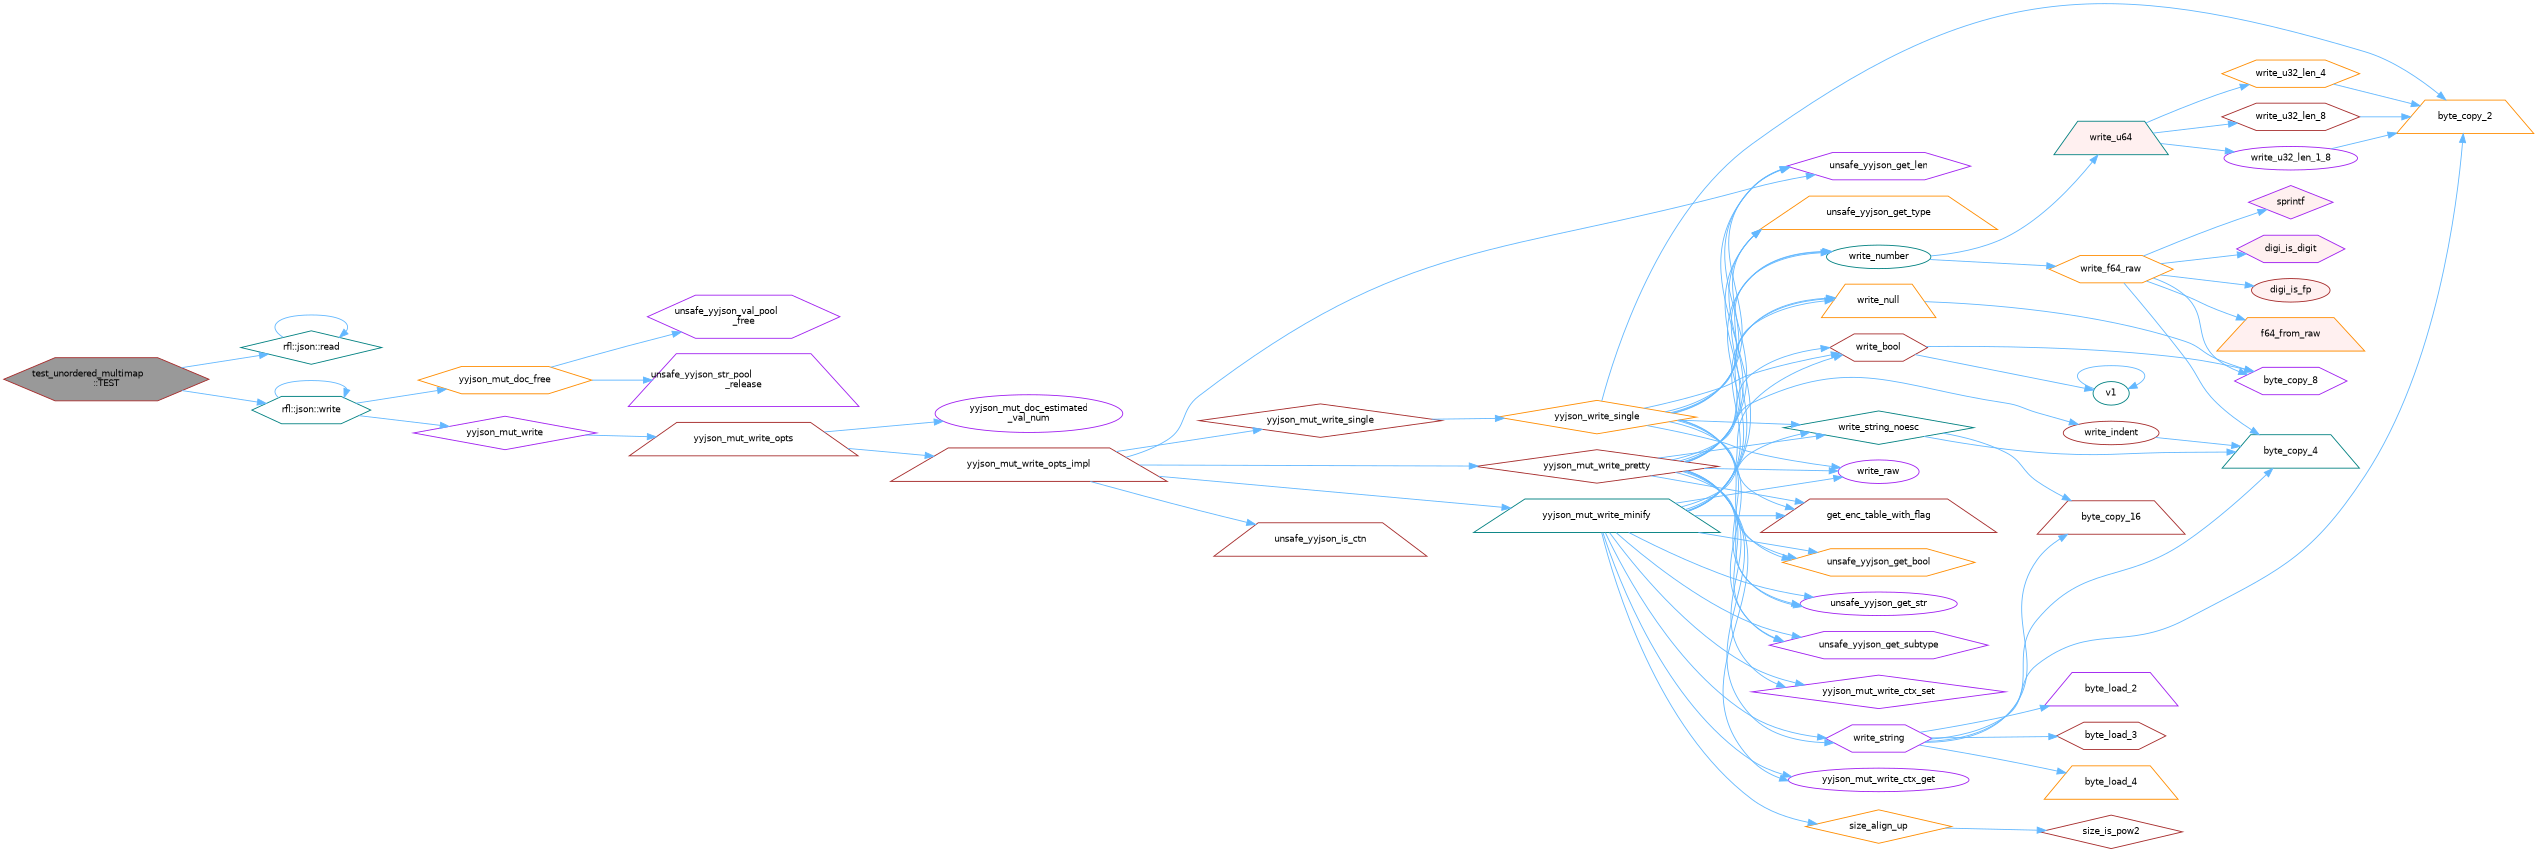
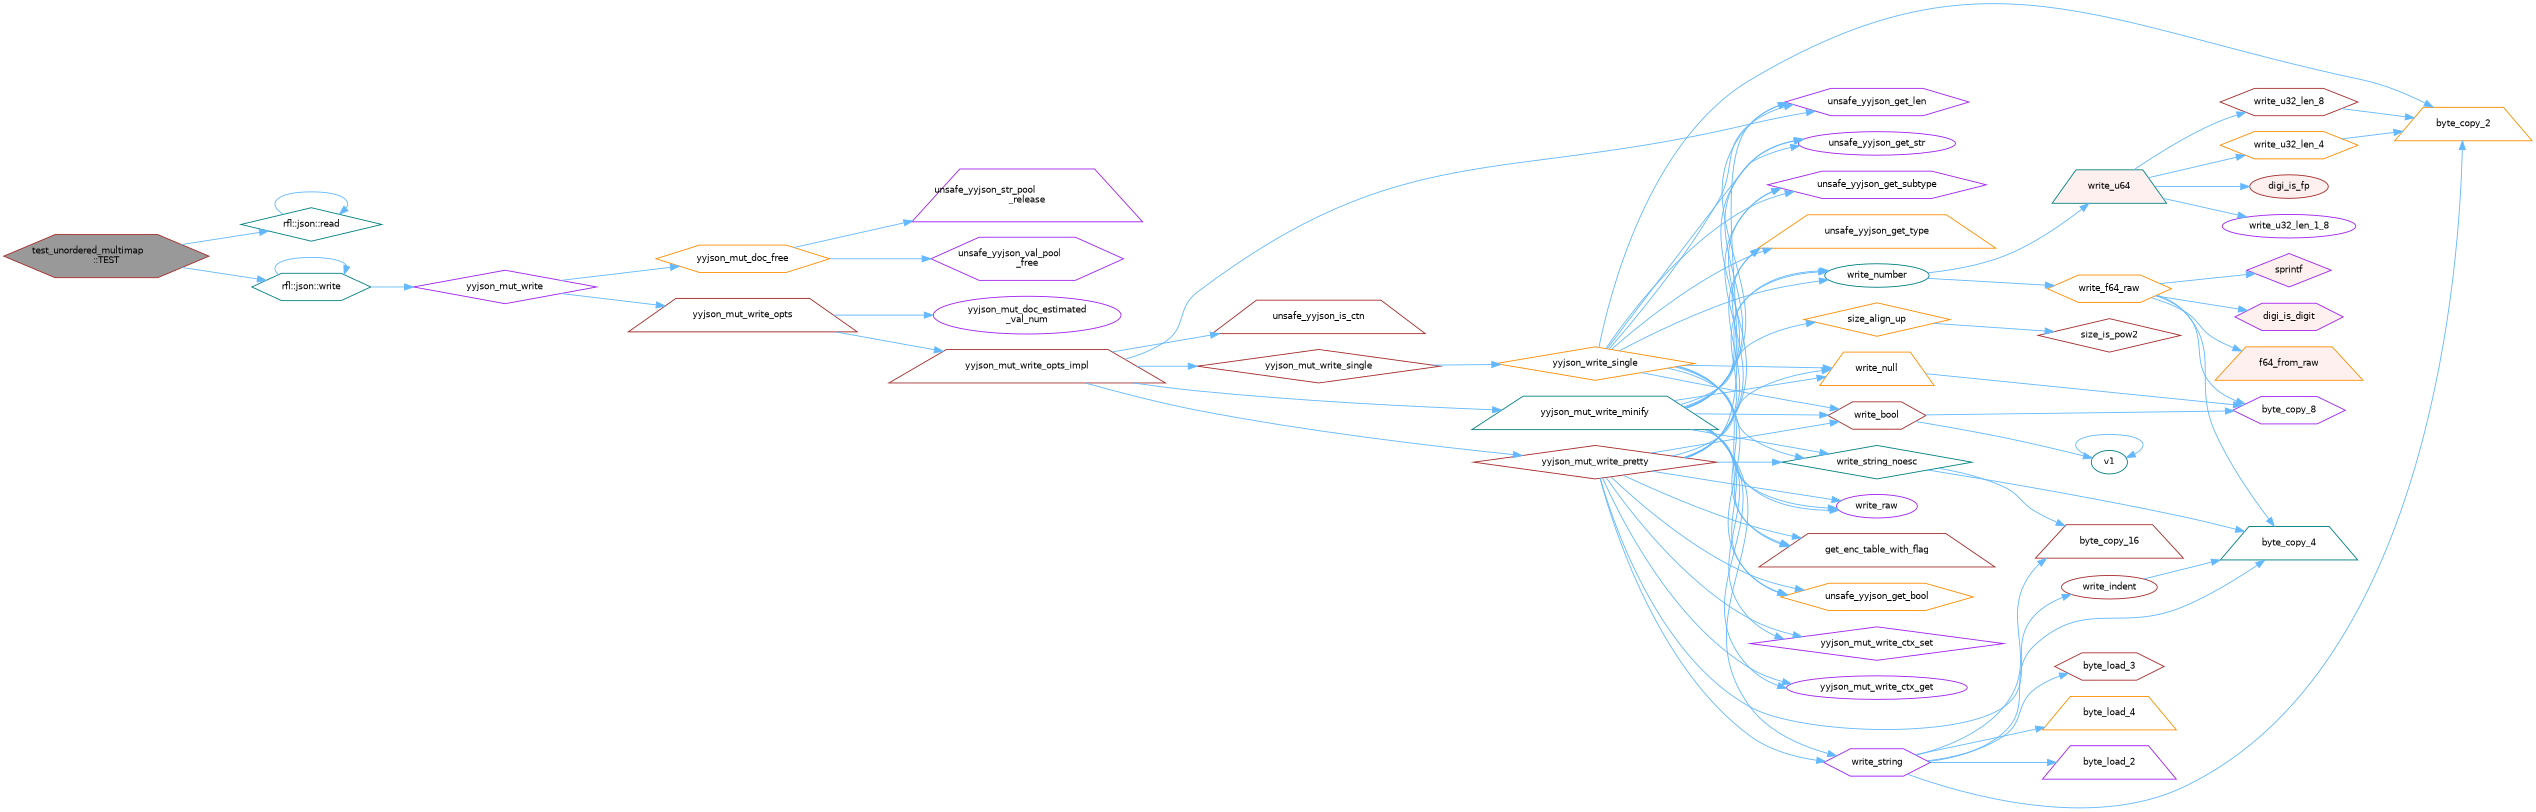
edge "write_u32_len_1_8" -> "byte_copy_2": removed
edge "write_f64_raw" -> "digi_is_fp": now "write_u64" -> "digi_is_fp"
edge "rfl::json::write" -> "yyjson_mut_doc_free": now "yyjson_mut_write" -> "yyjson_mut_doc_free"
